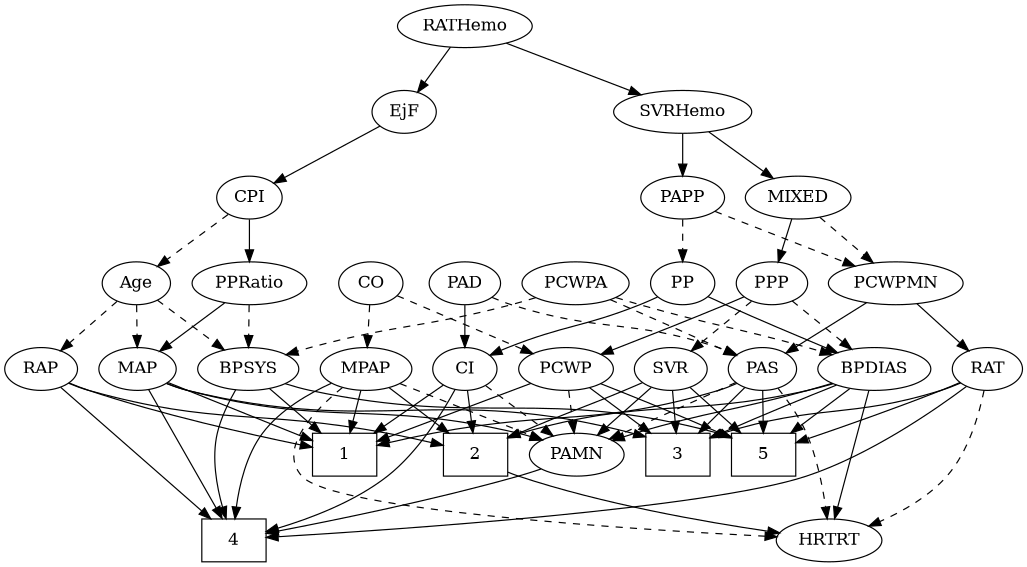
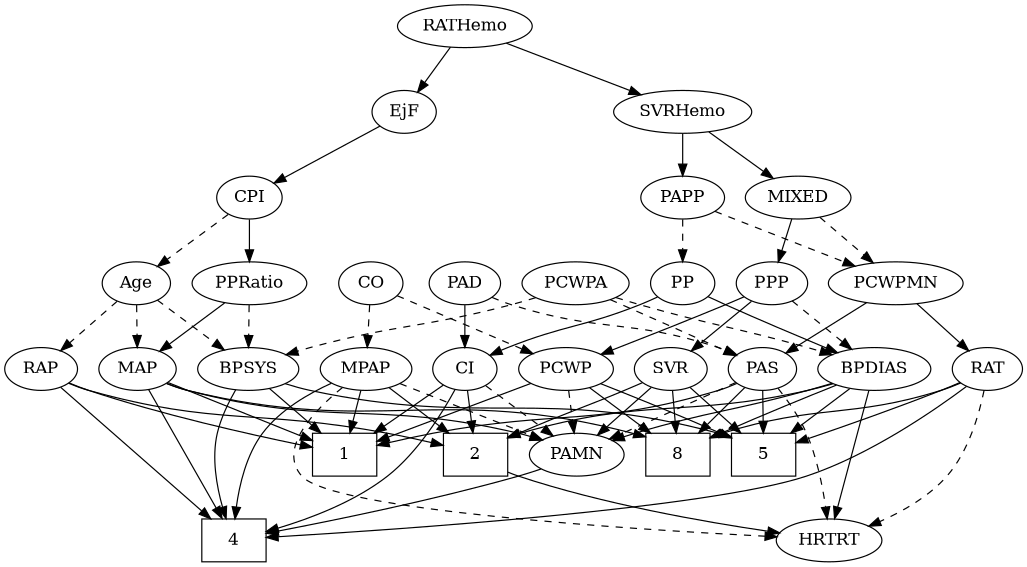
edge "PPP" -> "SVR": style dashed -> solid
node "3": label "3" -> "8"
